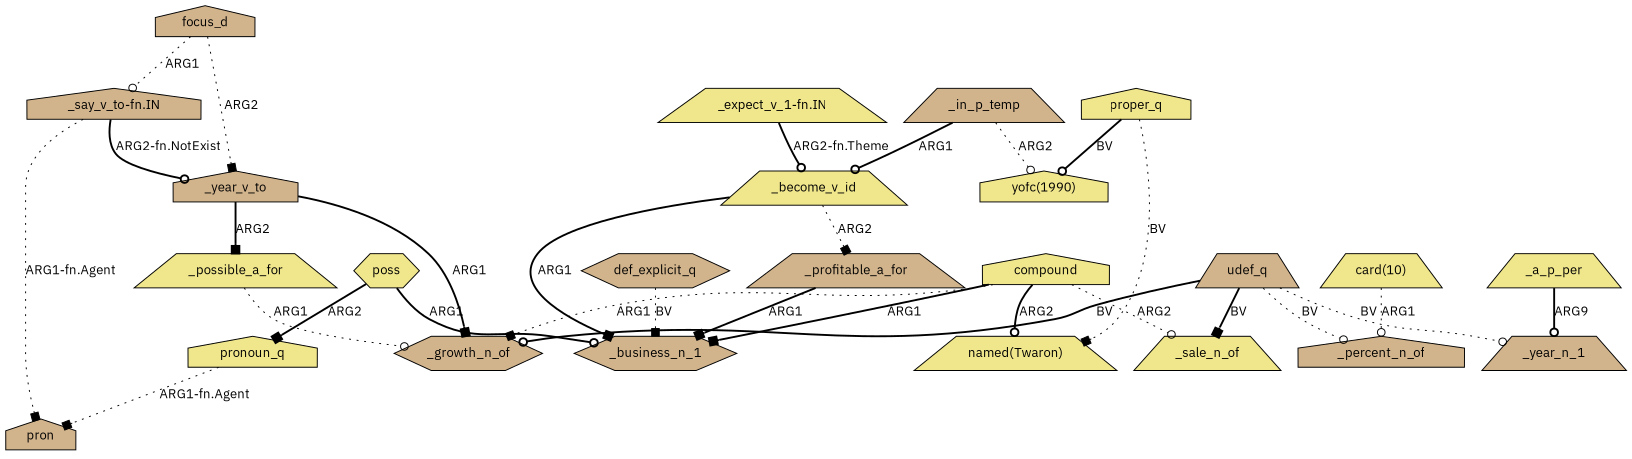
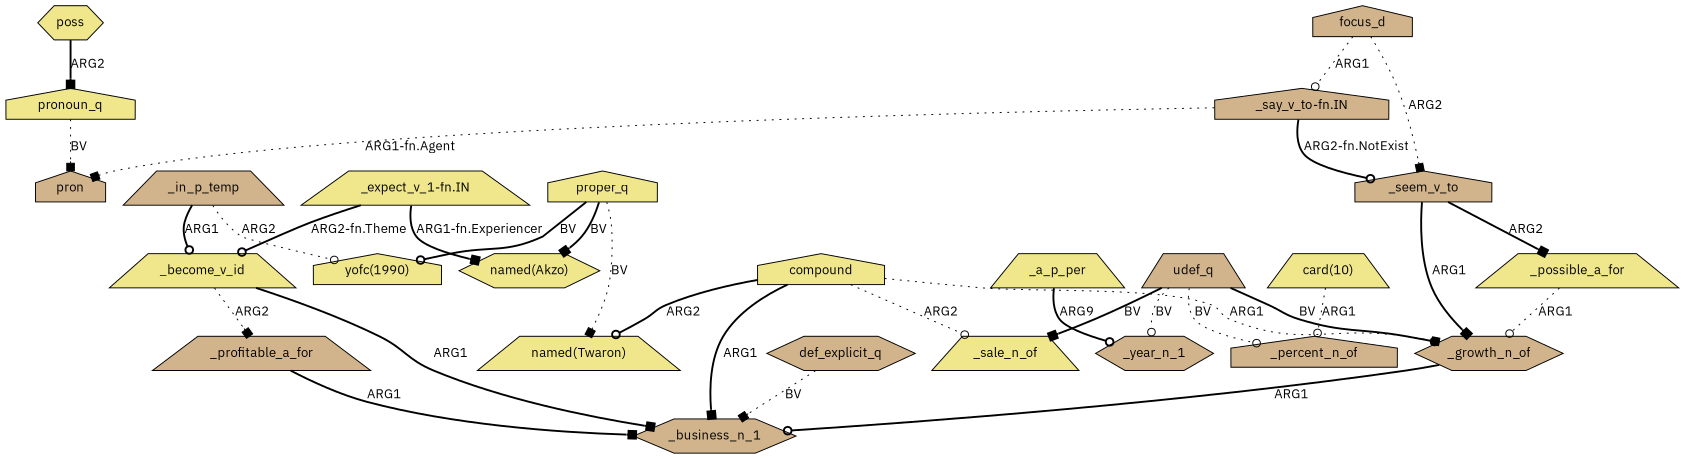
node "_year_v_to": label "_year_v_to" -> "_seem_v_to"
node "named(Akzo)": added
edge "poss" -> "_business_n_1": now "_growth_n_of" -> "_business_n_1"
node "_year_n_1": shape trapezium -> hexagon
edge "pronoun_q" -> "pron": label "ARG1-fn.Agent" -> "BV"
